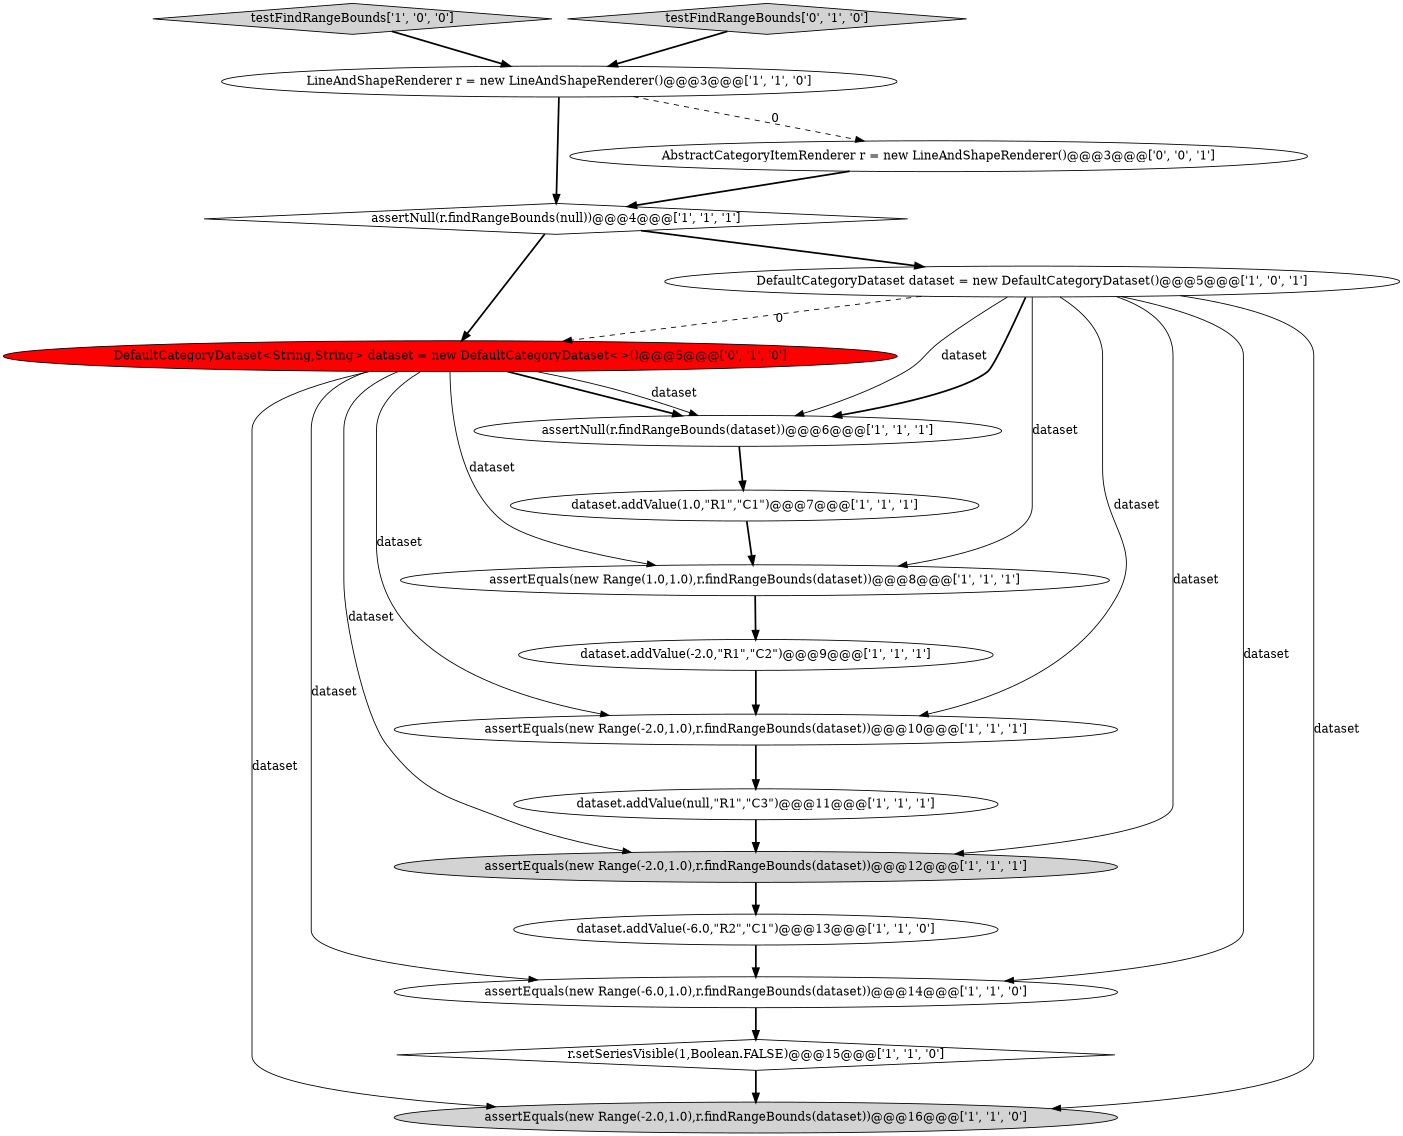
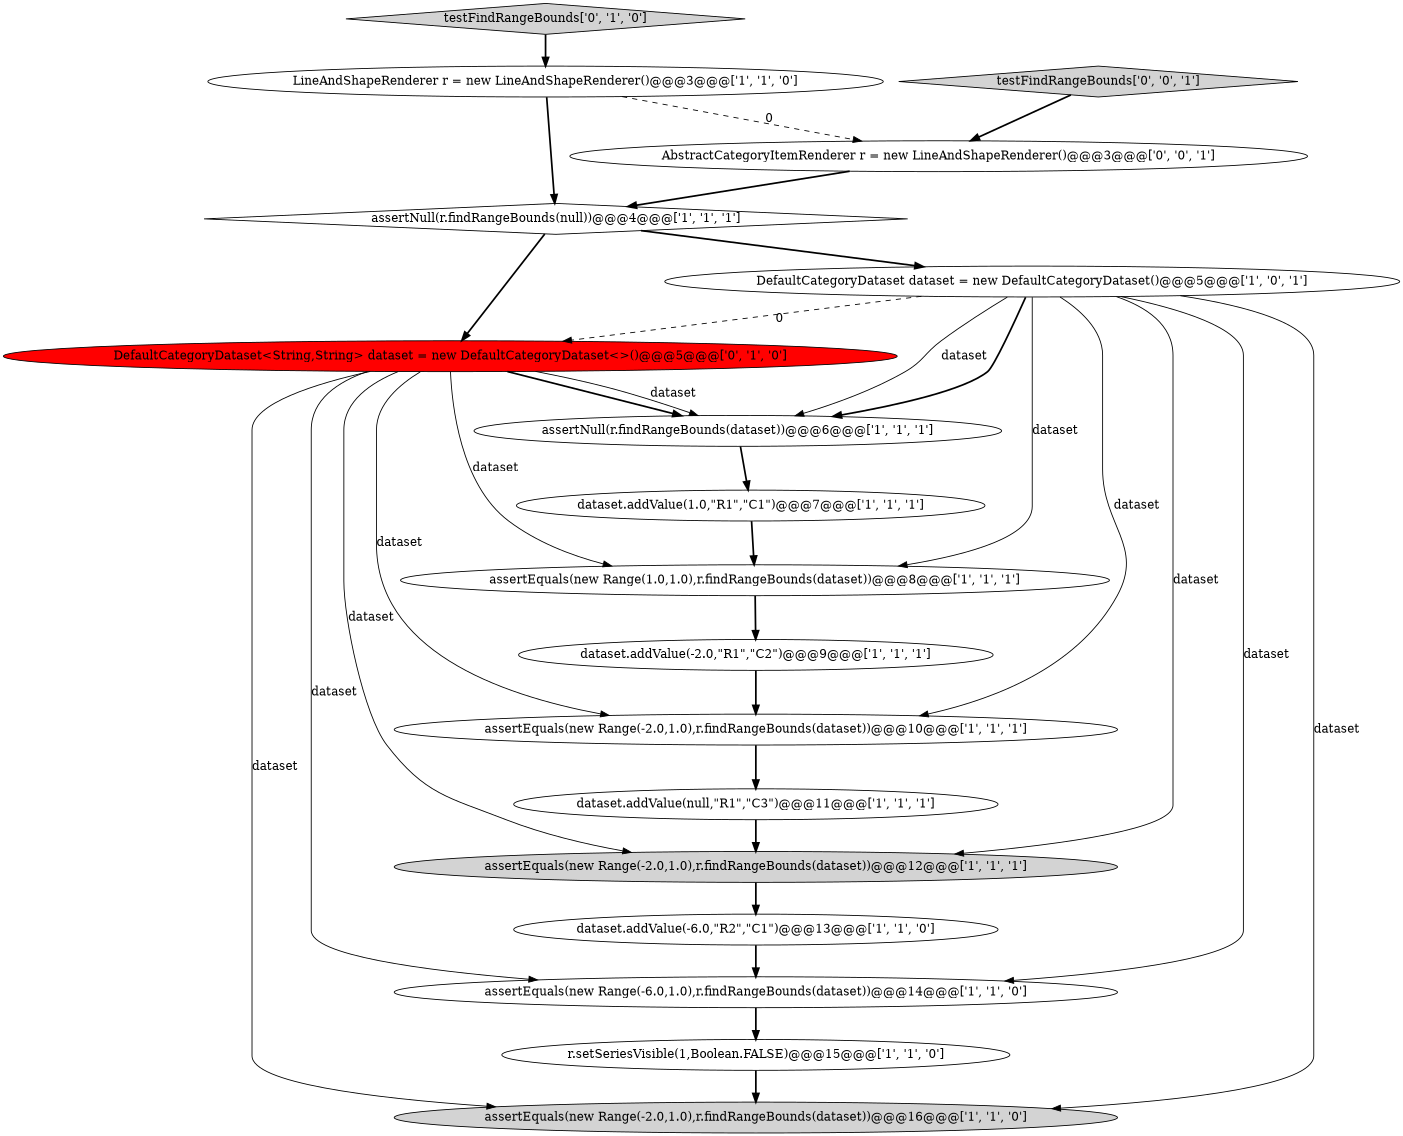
node "testFindRangeBounds['1', '0', '0']": removed
node "testFindRangeBounds['0', '0', '1']": added
node "r.setSeriesVisible(1,Boolean.FALSE)@@@15@@@['1', '1', '0']": shape diamond -> ellipse
